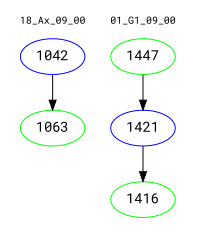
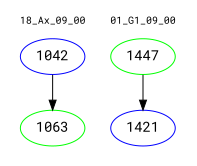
node "1416": removed
